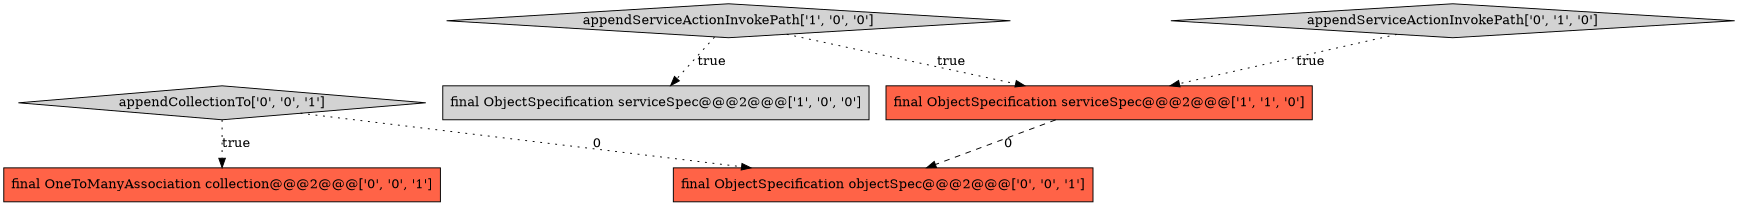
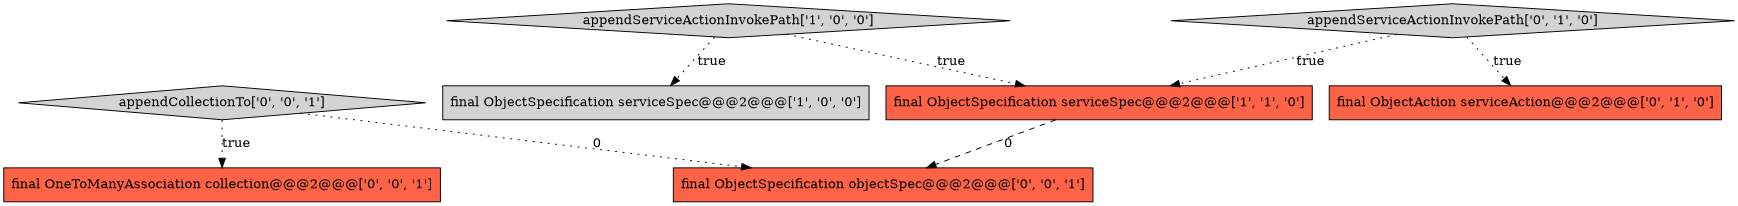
node "final ObjectAction serviceAction@@@2@@@['0', '1', '0']": added
